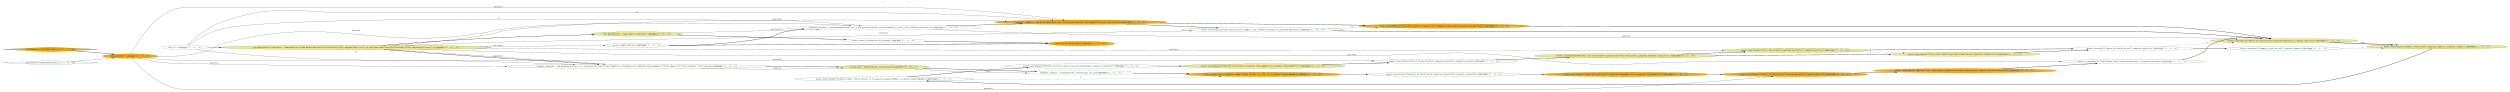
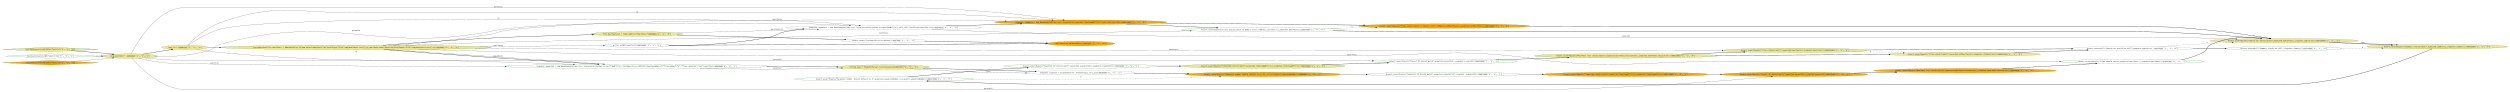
node "long id = 2@@@4@@@['1', '1', '1']": fillcolor white -> khaki
node "testJsonConversionWithManifestList['0', '1', '0']": fillcolor orange -> khaki
edge "long parentId = 1@@@3@@@['1', '1', '1']" -> "long id = 2@@@4@@@['1', '1', '1']": added
node "testJsonConversionWithOperation['0', '0', '1']": added
node "long parentId = 1@@@3@@@['1', '1', '1']": fillcolor orange -> khaki
node "testJsonConversionWithManifestList['1', '0', '0']": fillcolor white -> orange
